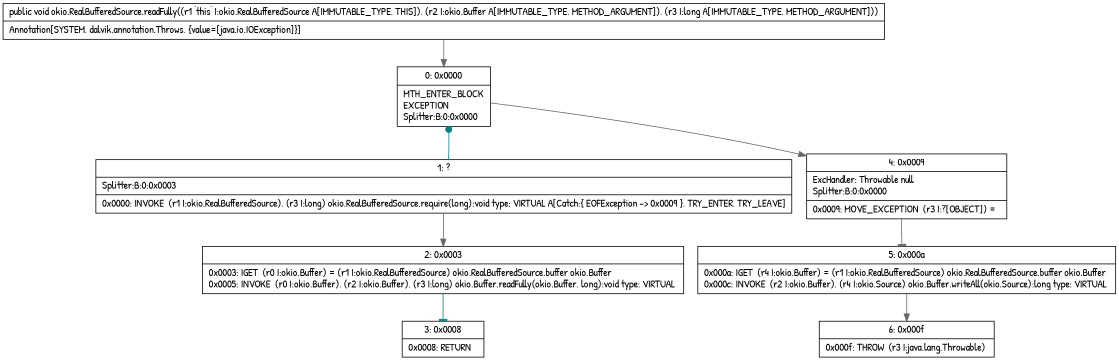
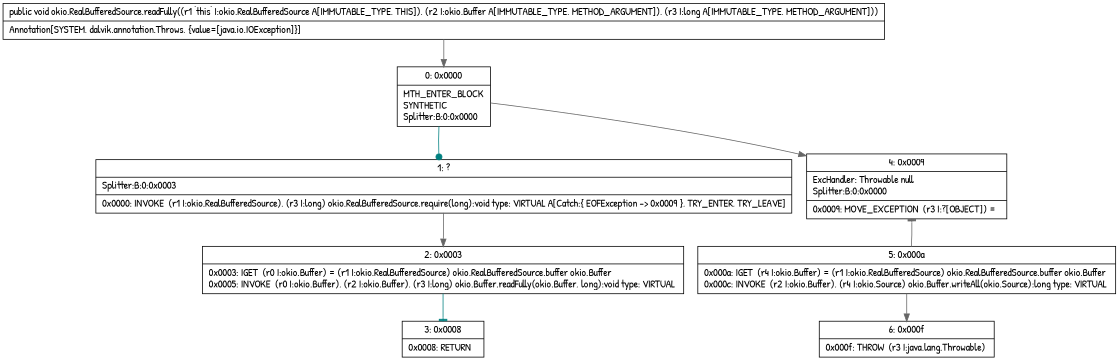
node "0: 0x0000": text "EXCEPTION" -> "SYNTHETIC"
edge "1: ?" -> "0: 0x0000": reversed
edge "4: 0x0009" -> "5: 0x000a": reversed
